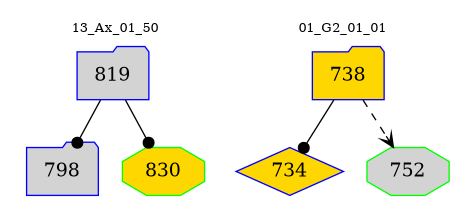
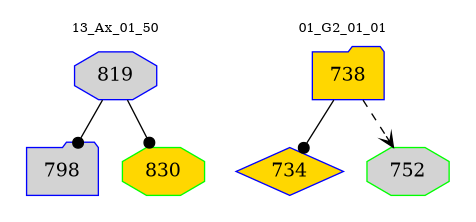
node "819": shape folder -> octagon
